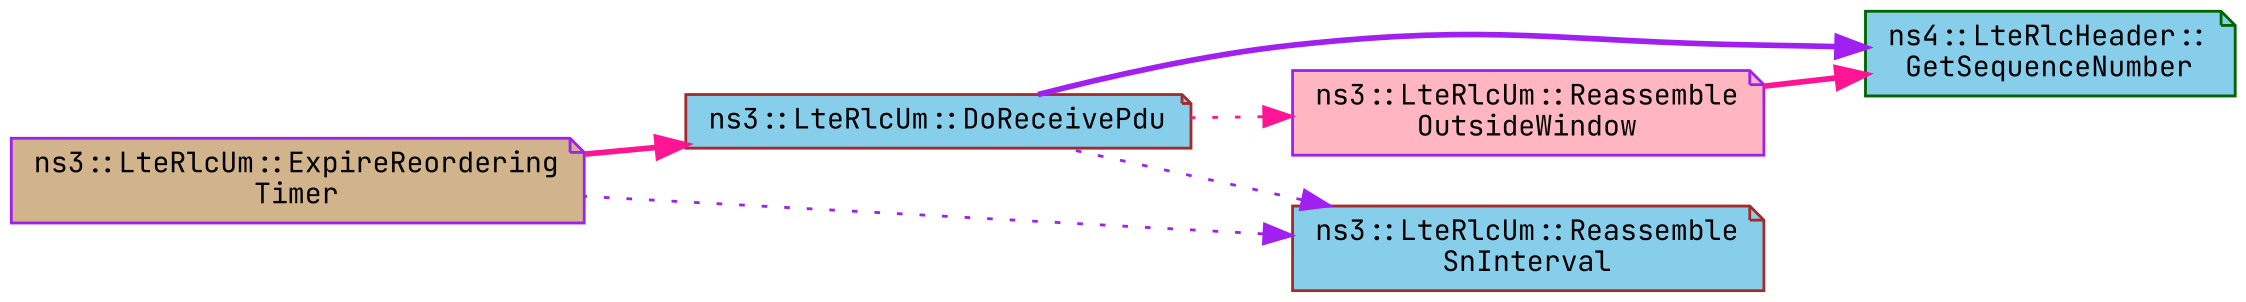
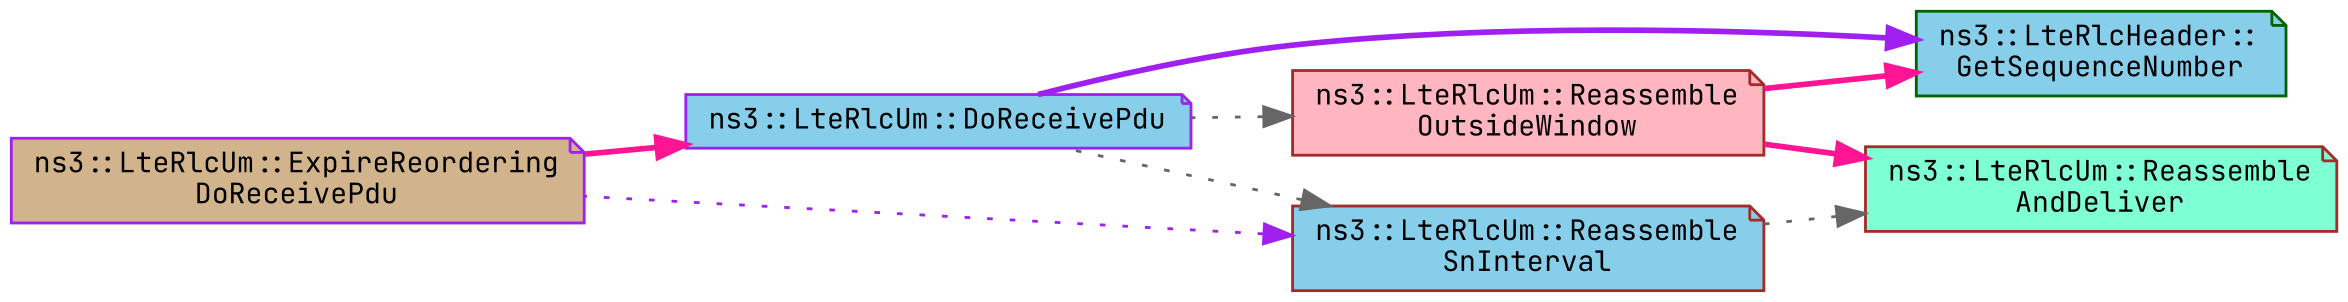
node "ns4::LteRlcHeader:: GetSequenceNumber": label "ns4::LteRlcHeader:: GetSequenceNumber" -> "ns3::LteRlcHeader:: GetSequenceNumber"
node "ns3::LteRlcUm::Reassemble OutsideWindow": color purple -> brown
edge "ns3::LteRlcUm::DoReceivePdu" -> "ns3::LteRlcUm::Reassemble OutsideWindow": color deeppink -> gray40
node "ns3::LteRlcUm::DoReceivePdu": color brown -> purple
edge "ns3::LteRlcUm::DoReceivePdu" -> "ns3::LteRlcUm::Reassemble SnInterval": color purple -> gray40
node "ns3::LteRlcUm::ExpireReordering Timer": label "ns3::LteRlcUm::ExpireReordering Timer" -> "ns3::LteRlcUm::ExpireReordering DoReceivePdu"
node "ns3::LteRlcUm::Reassemble AndDeliver": added
